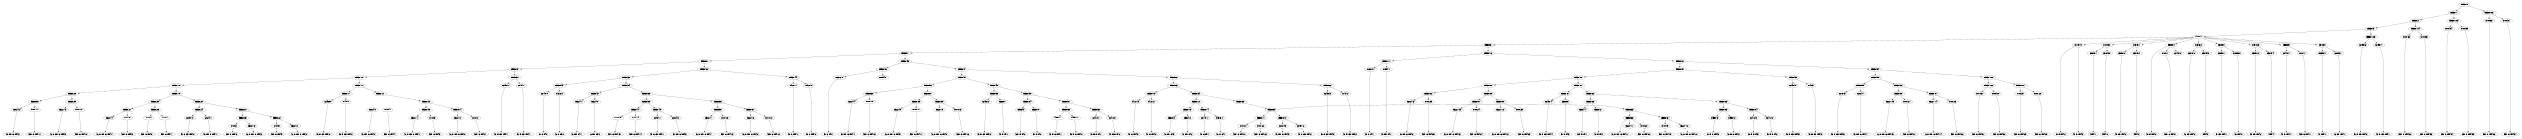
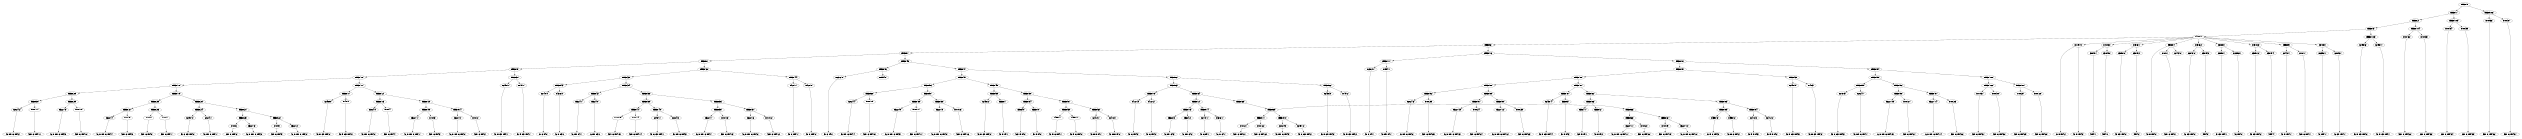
node "L5538(16)": added
edge "L5538(68)" -> "[C  D  Dis  G  Ais](11)": now "L3227(11)" -> "[C  D  Dis  G  Ais](11)"
